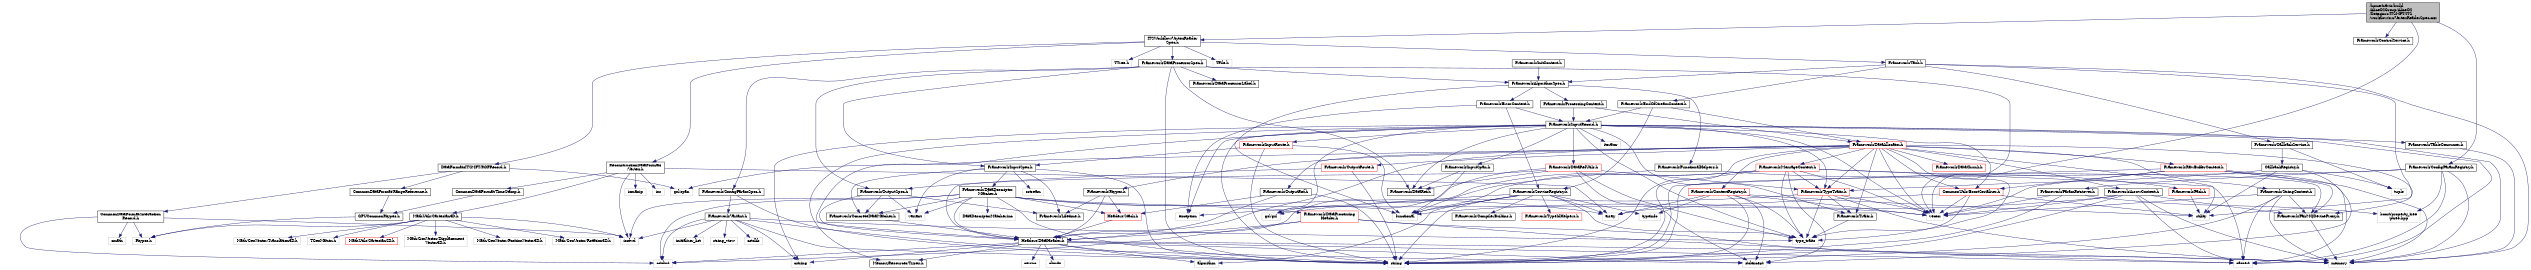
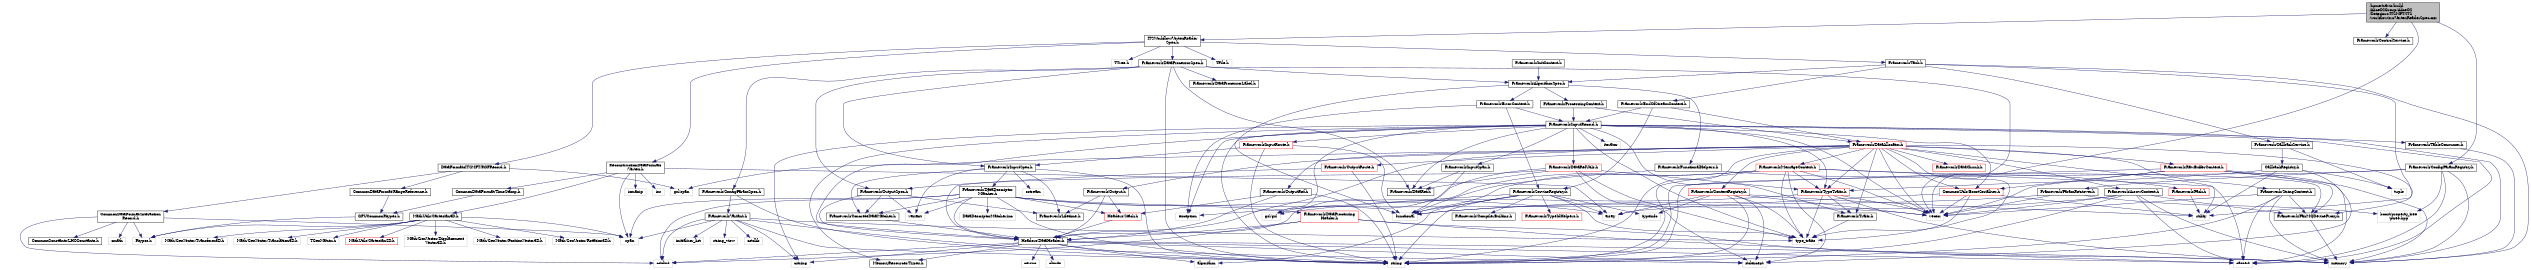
node "Framework/Rtypes.h": label "Framework/Rtypes.h" -> "Framework/Output.h"
node "CommonConstants/LHCConstants.h": added
node "Math/GenVector/Transform3D.h": added
node "iosfwd": label "iosfwd" -> "span"
edge "Framework/ParamRetriever.h" -> "string": now "Framework/ParamRetriever.h" -> "functional"
